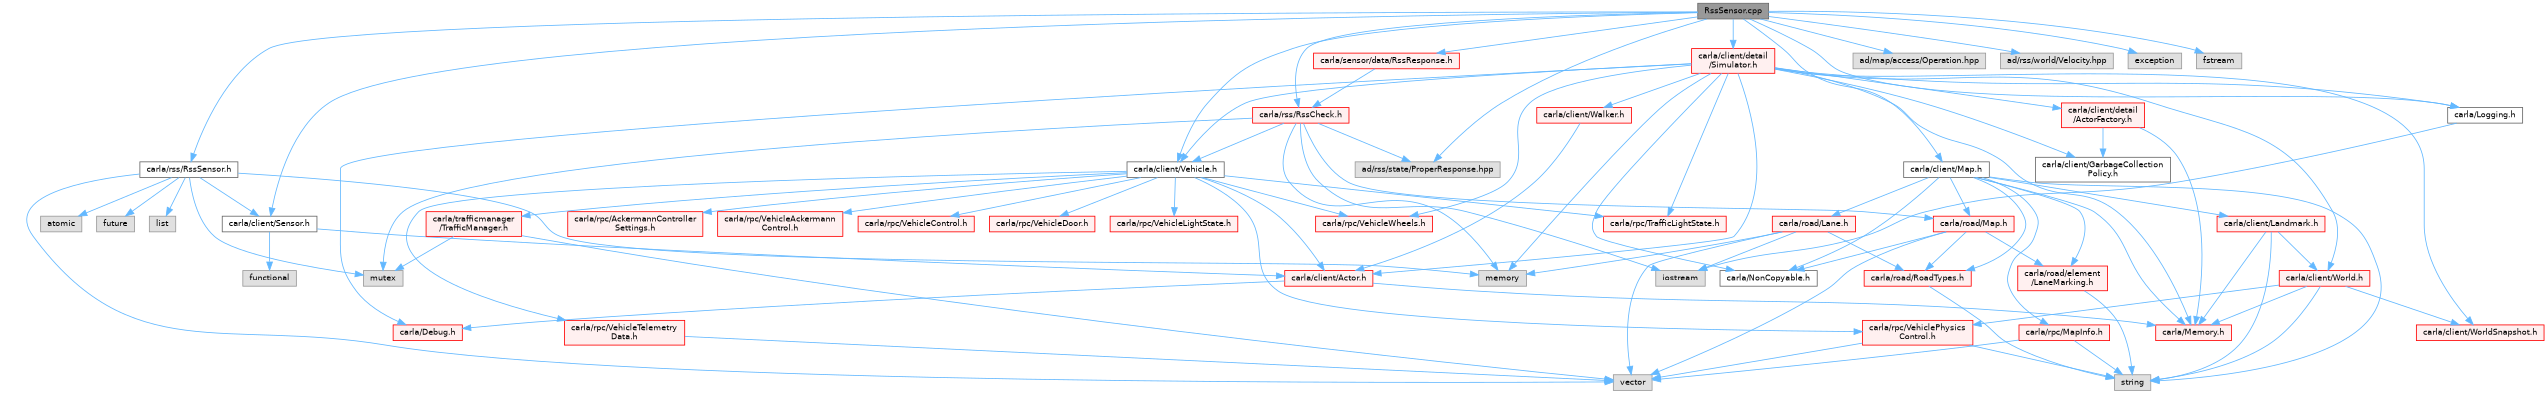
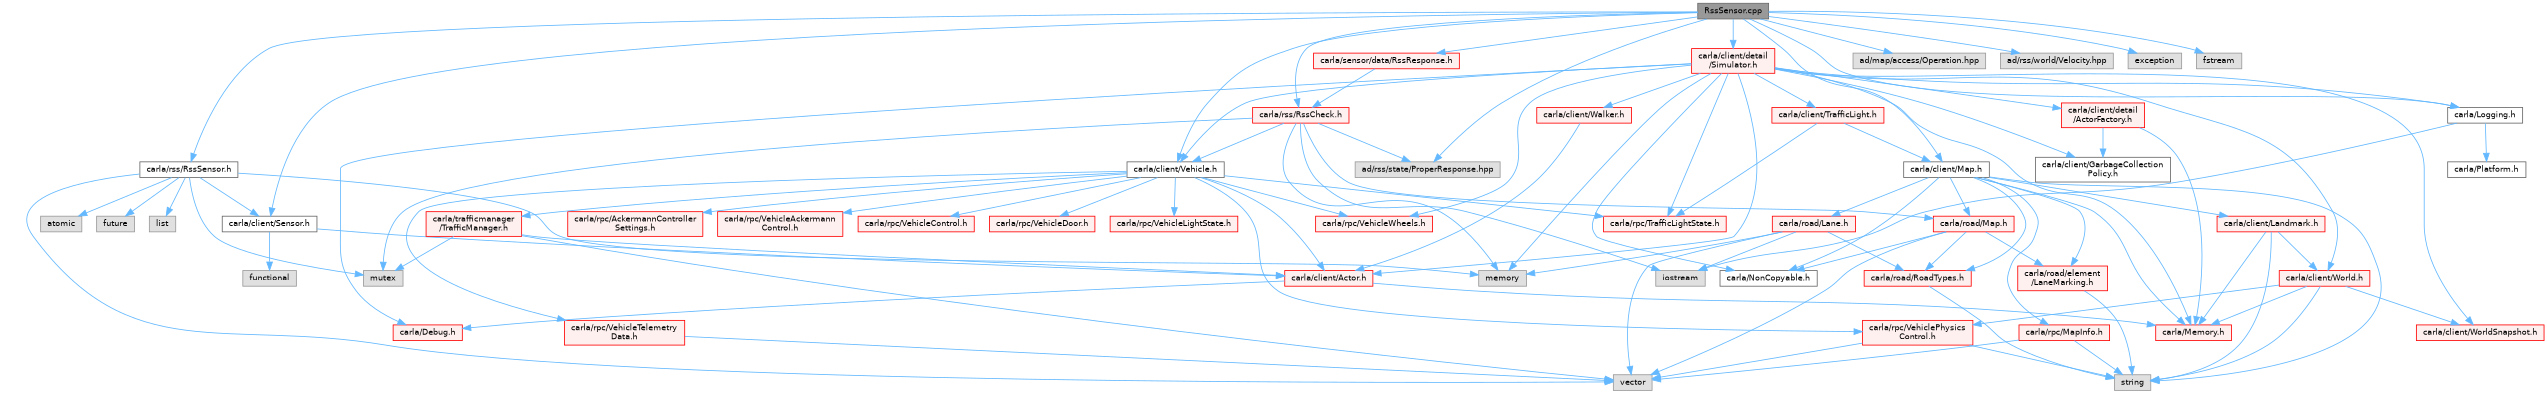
node "carla/client/TrafficLight.h": added
node "carla/Platform.h": added
edge "carla/trafficmanager /TrafficManager.h" -> "carla/client/Actor.h": added
